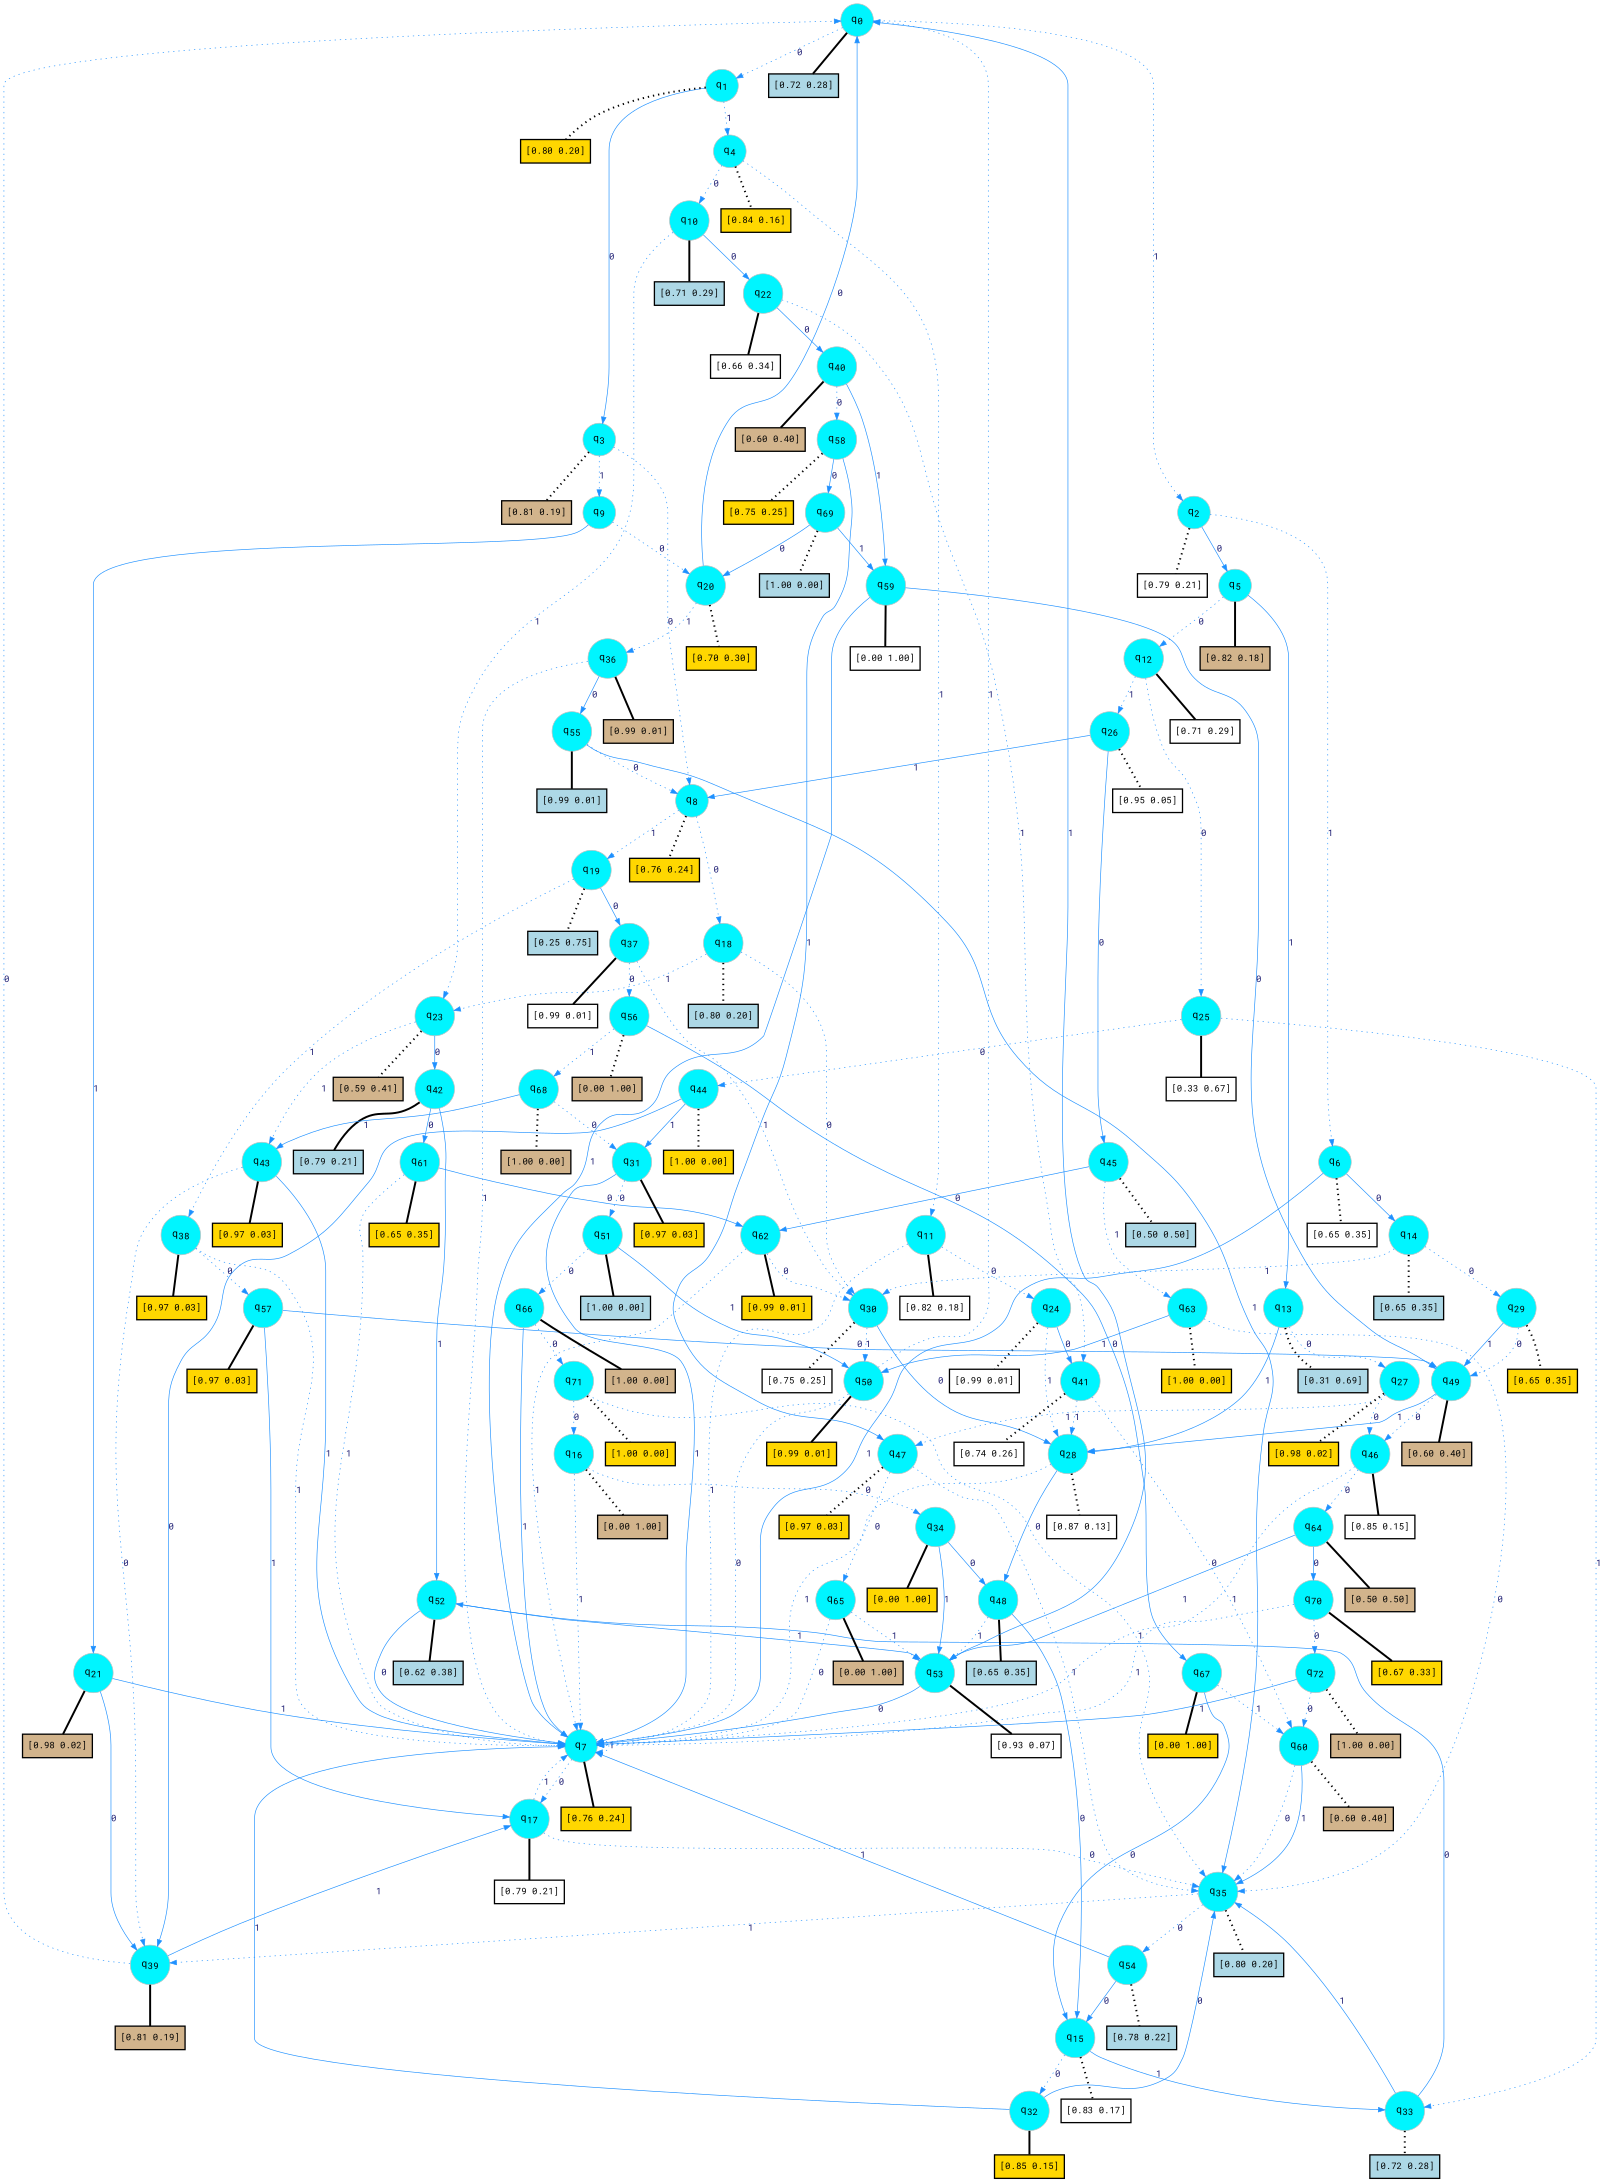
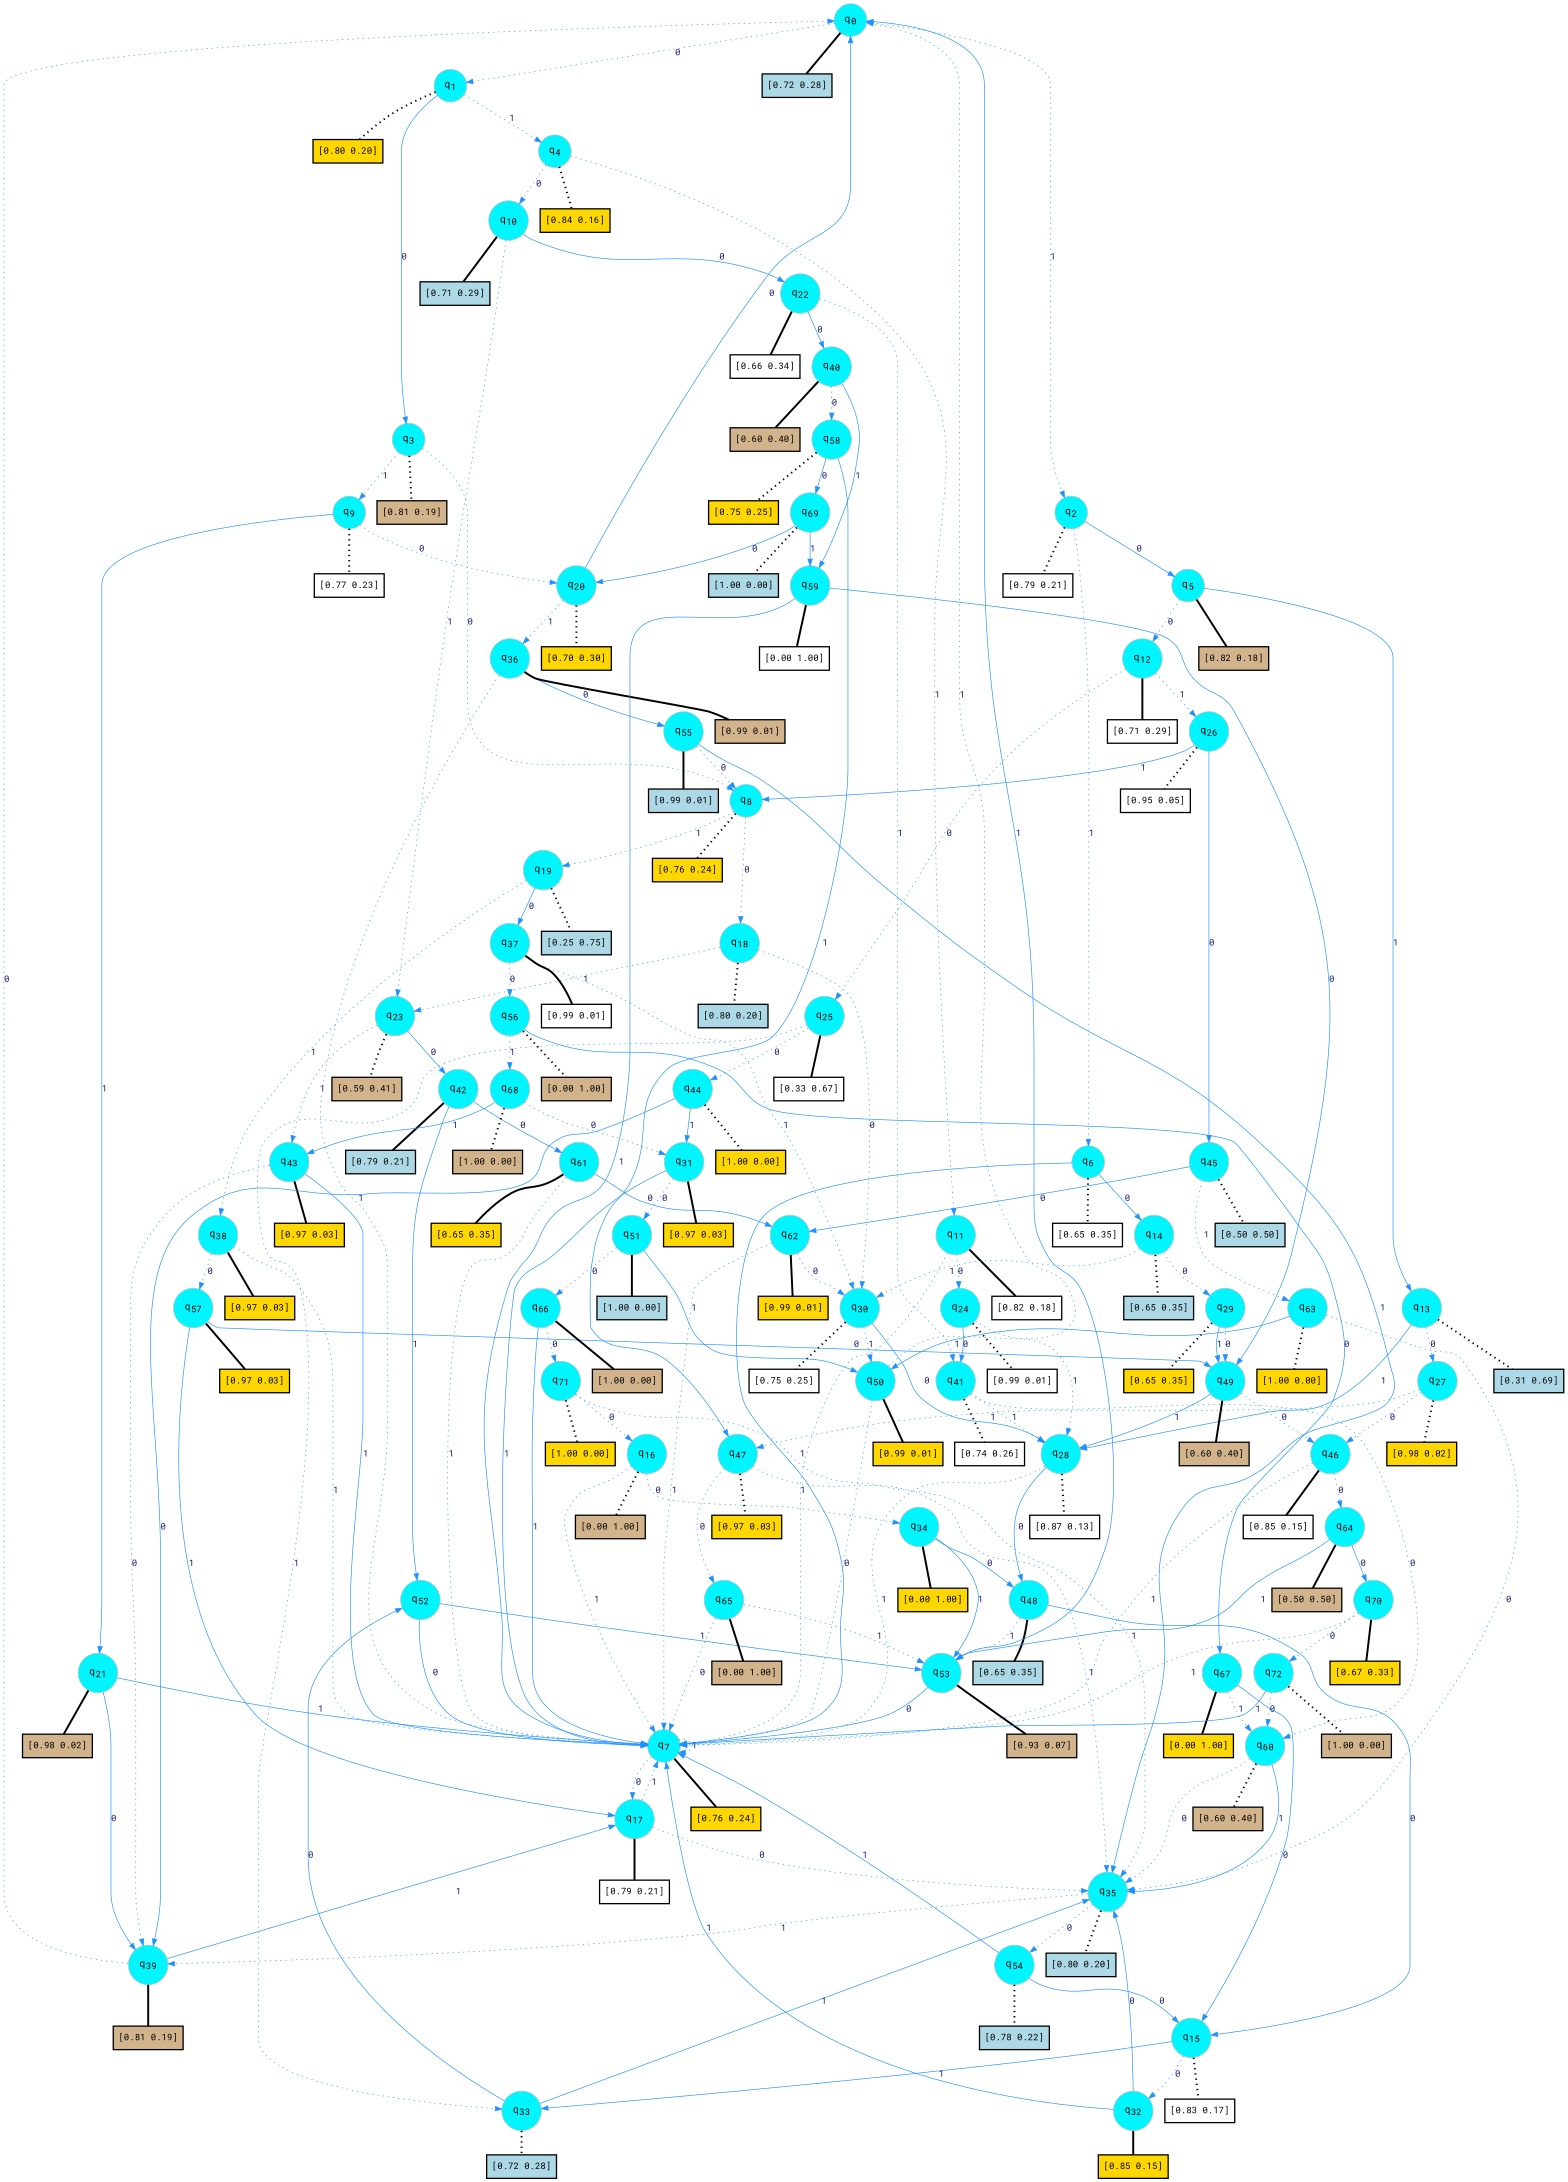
node "[0.77 0.23]": added
node "[0.62 0.38]": removed
node "[0.93 0.07]": fillcolor white -> tan
